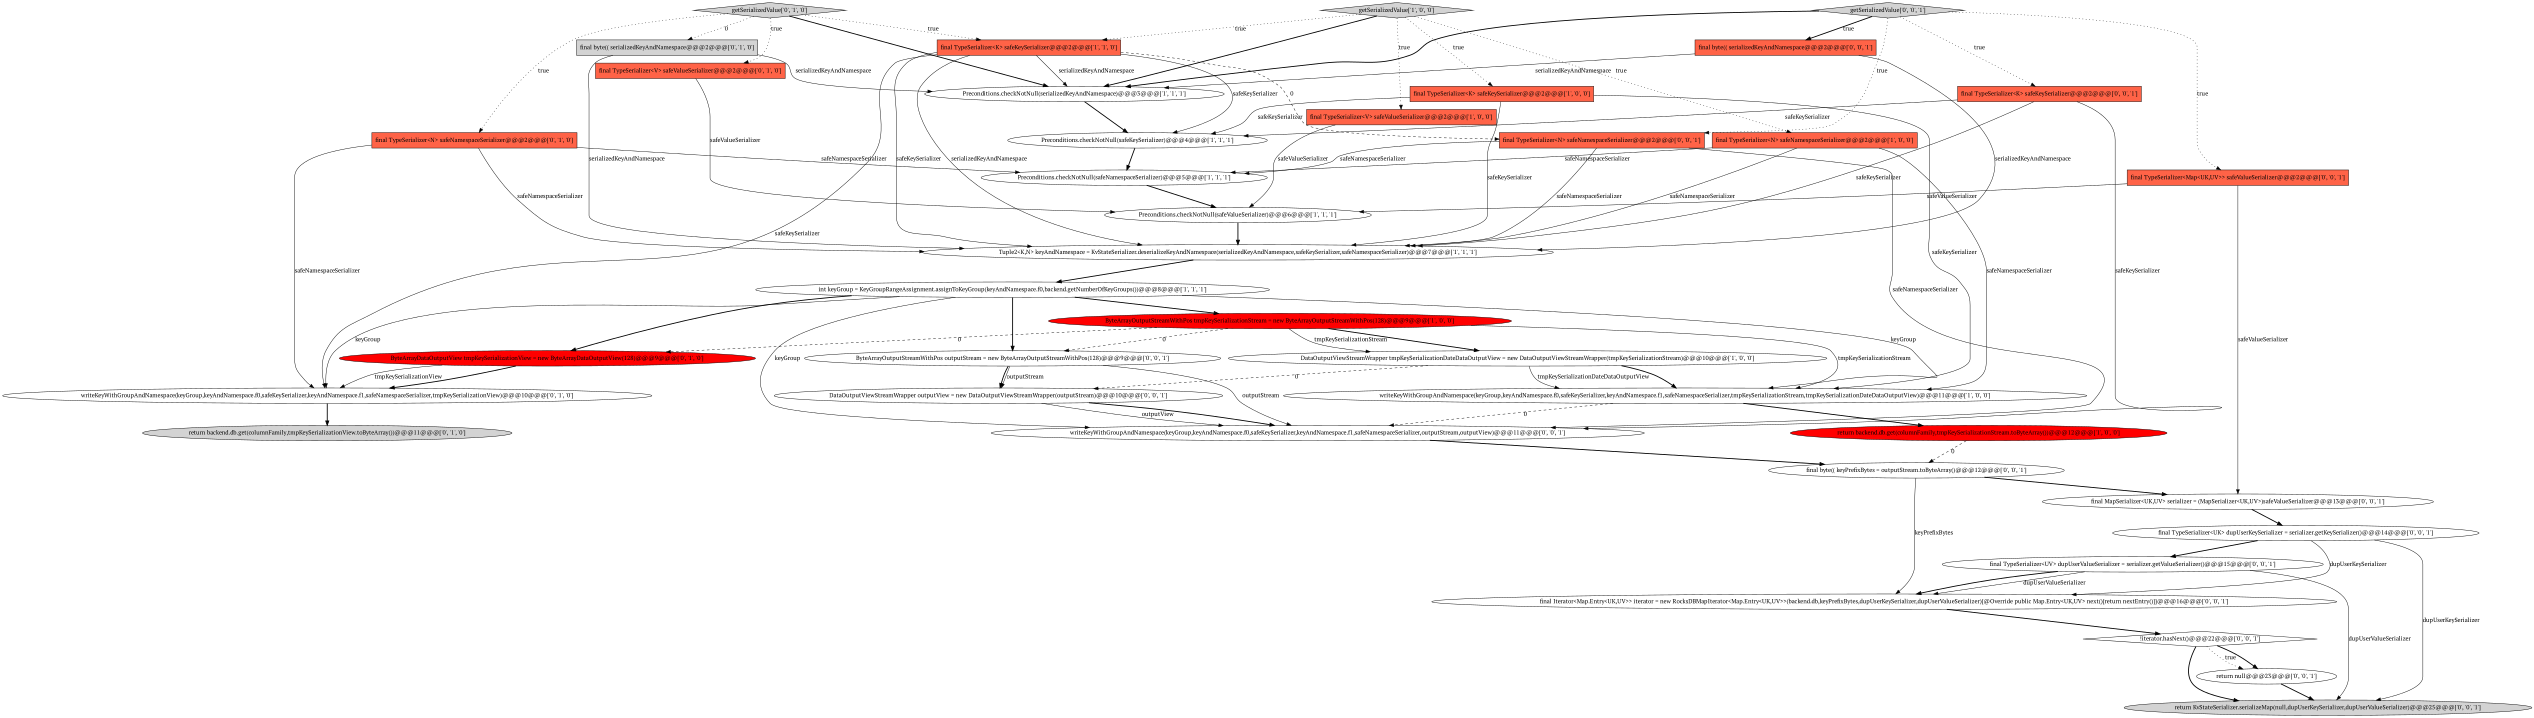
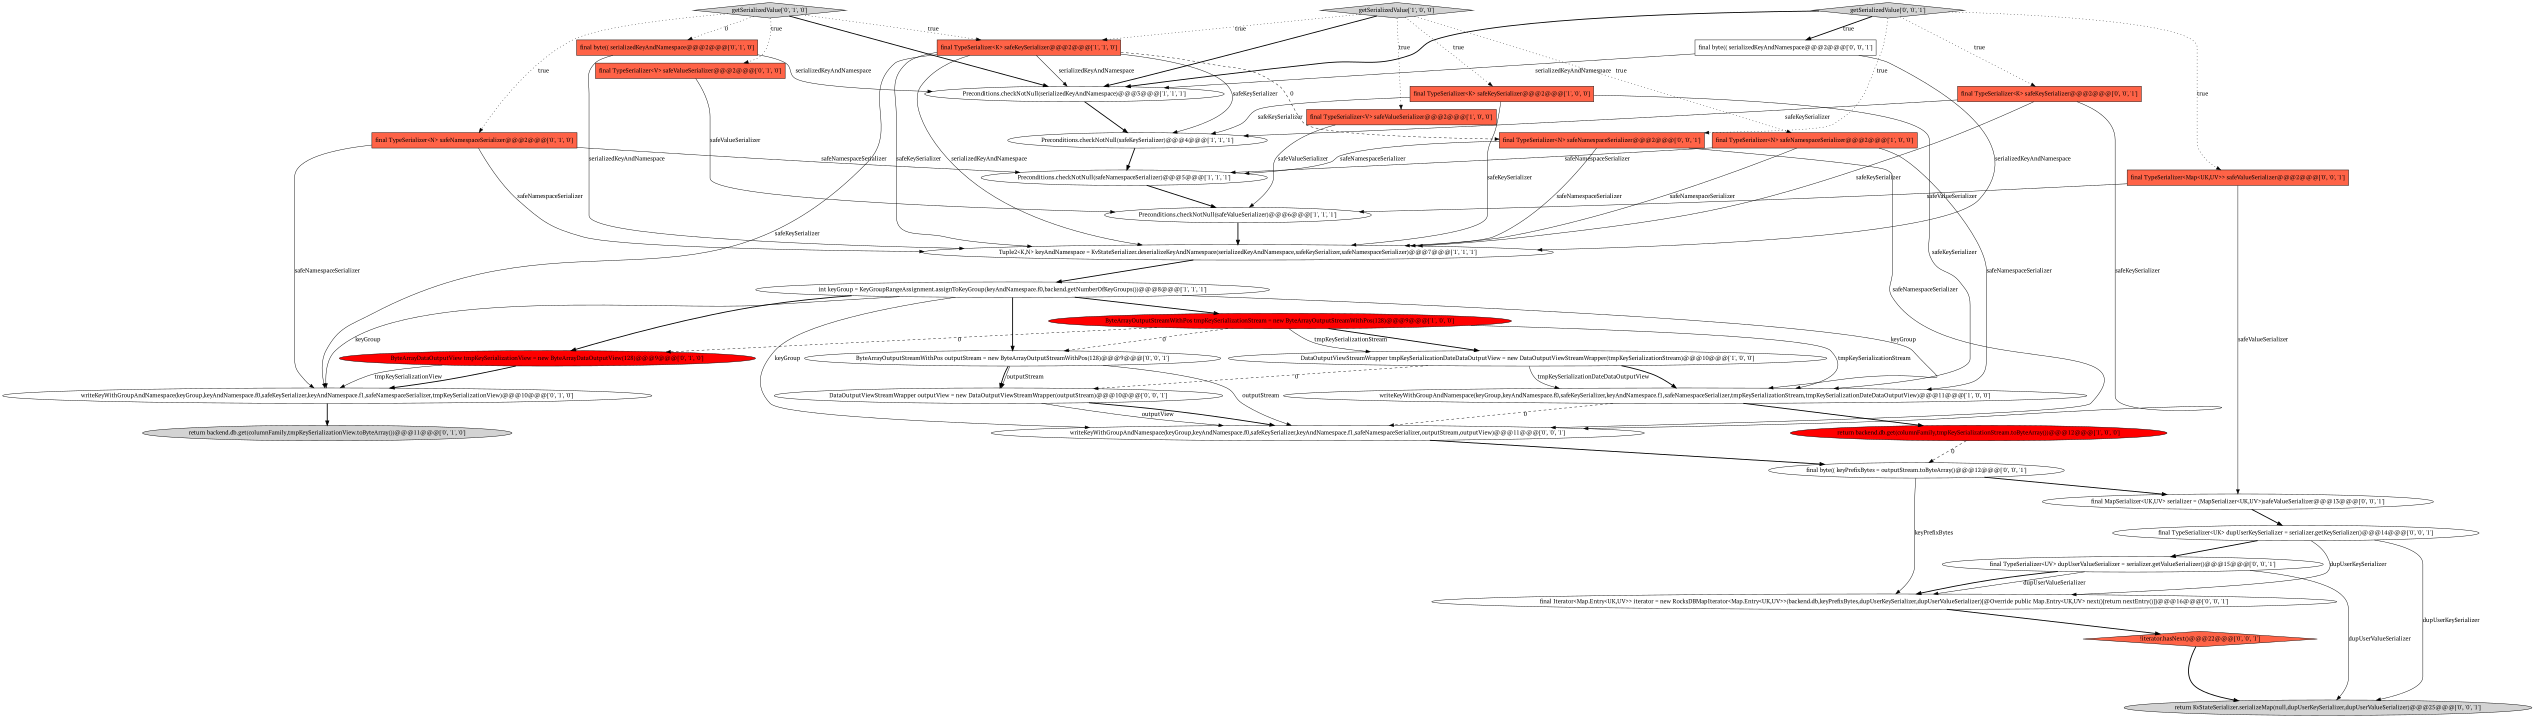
node "final byte(( serializedKeyAndNamespace@@@2@@@['0', '1', '0']": fillcolor lightgray -> tomato
node "final byte(( serializedKeyAndNamespace@@@2@@@['0', '0', '1']": fillcolor tomato -> white
node "!iterator.hasNext()@@@22@@@['0', '0', '1']": fillcolor white -> tomato
node "return null@@@23@@@['0', '0', '1']": removed
